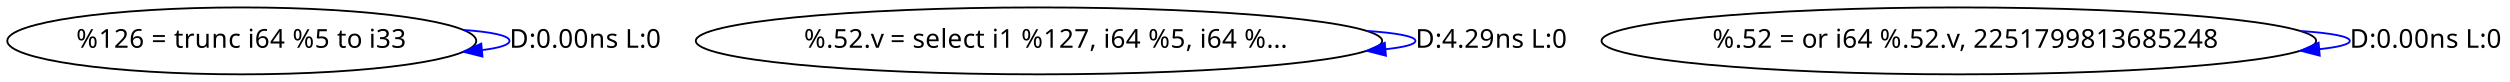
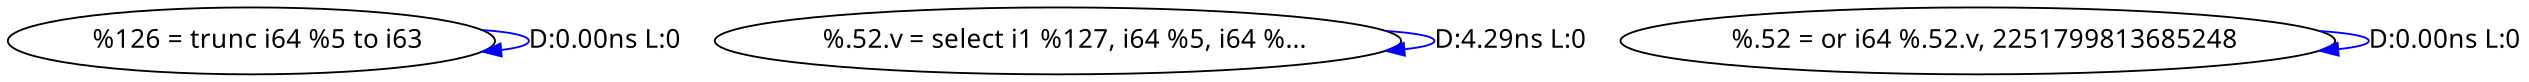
node "%126 = trunc i64 %5 to i33": label "%126 = trunc i64 %5 to i33" -> "%126 = trunc i64 %5 to i63"
